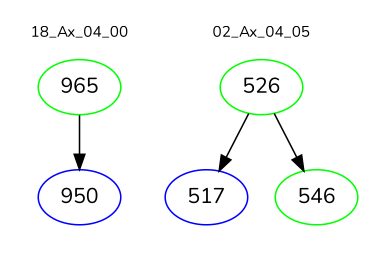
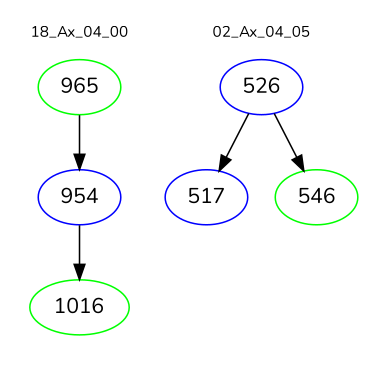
node "526": color green -> blue
node "950": label "950" -> "954"
node "1016": added
